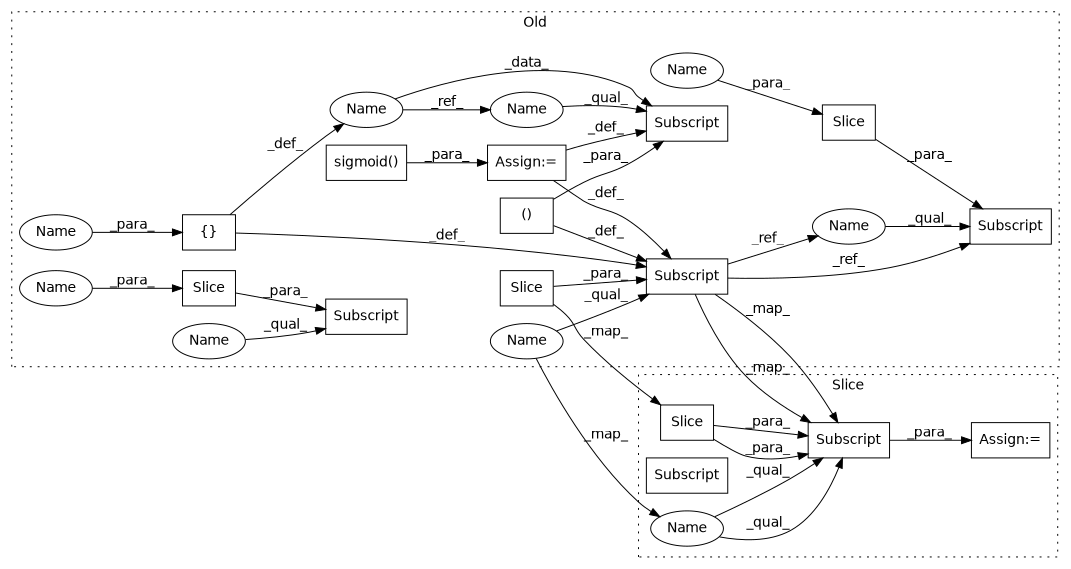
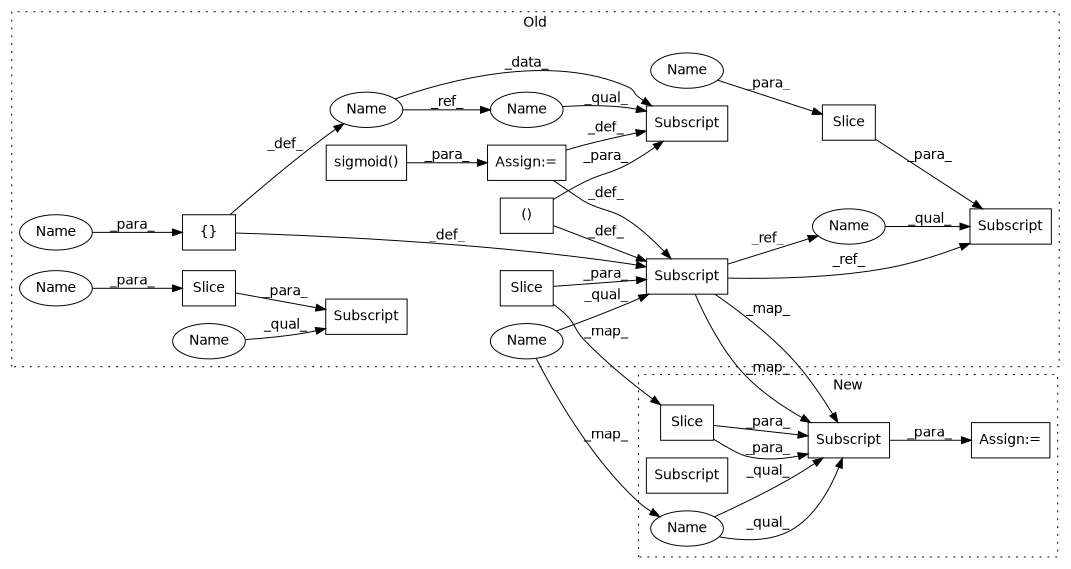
cluster "Slice": label "Slice" -> "New"
